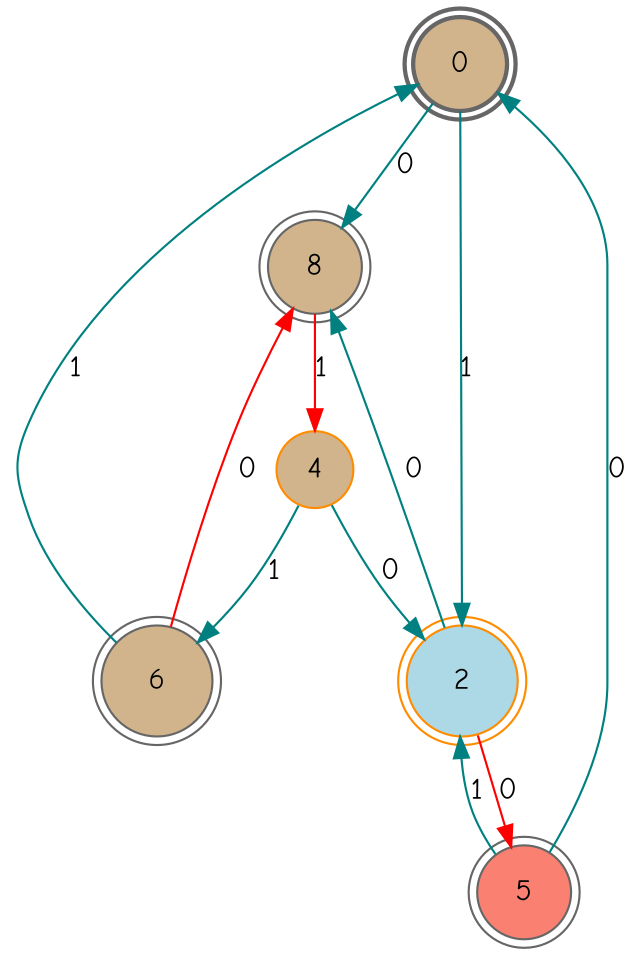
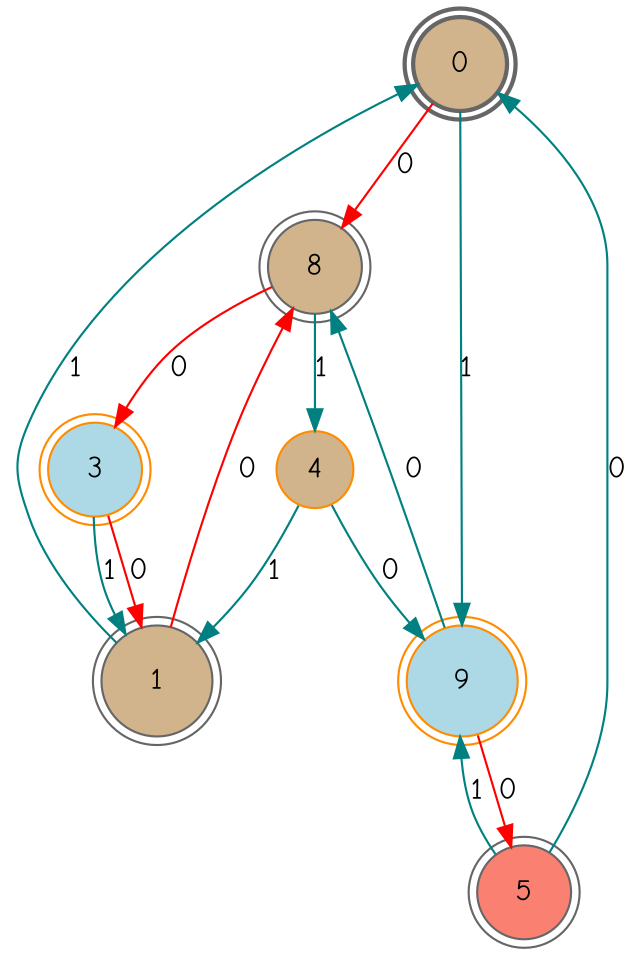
edge "0" -> "8": color teal -> red
edge "8" -> "4": color red -> teal
node "3": added
node "6": label "6" -> "1"
node "2": label "2" -> "9"
